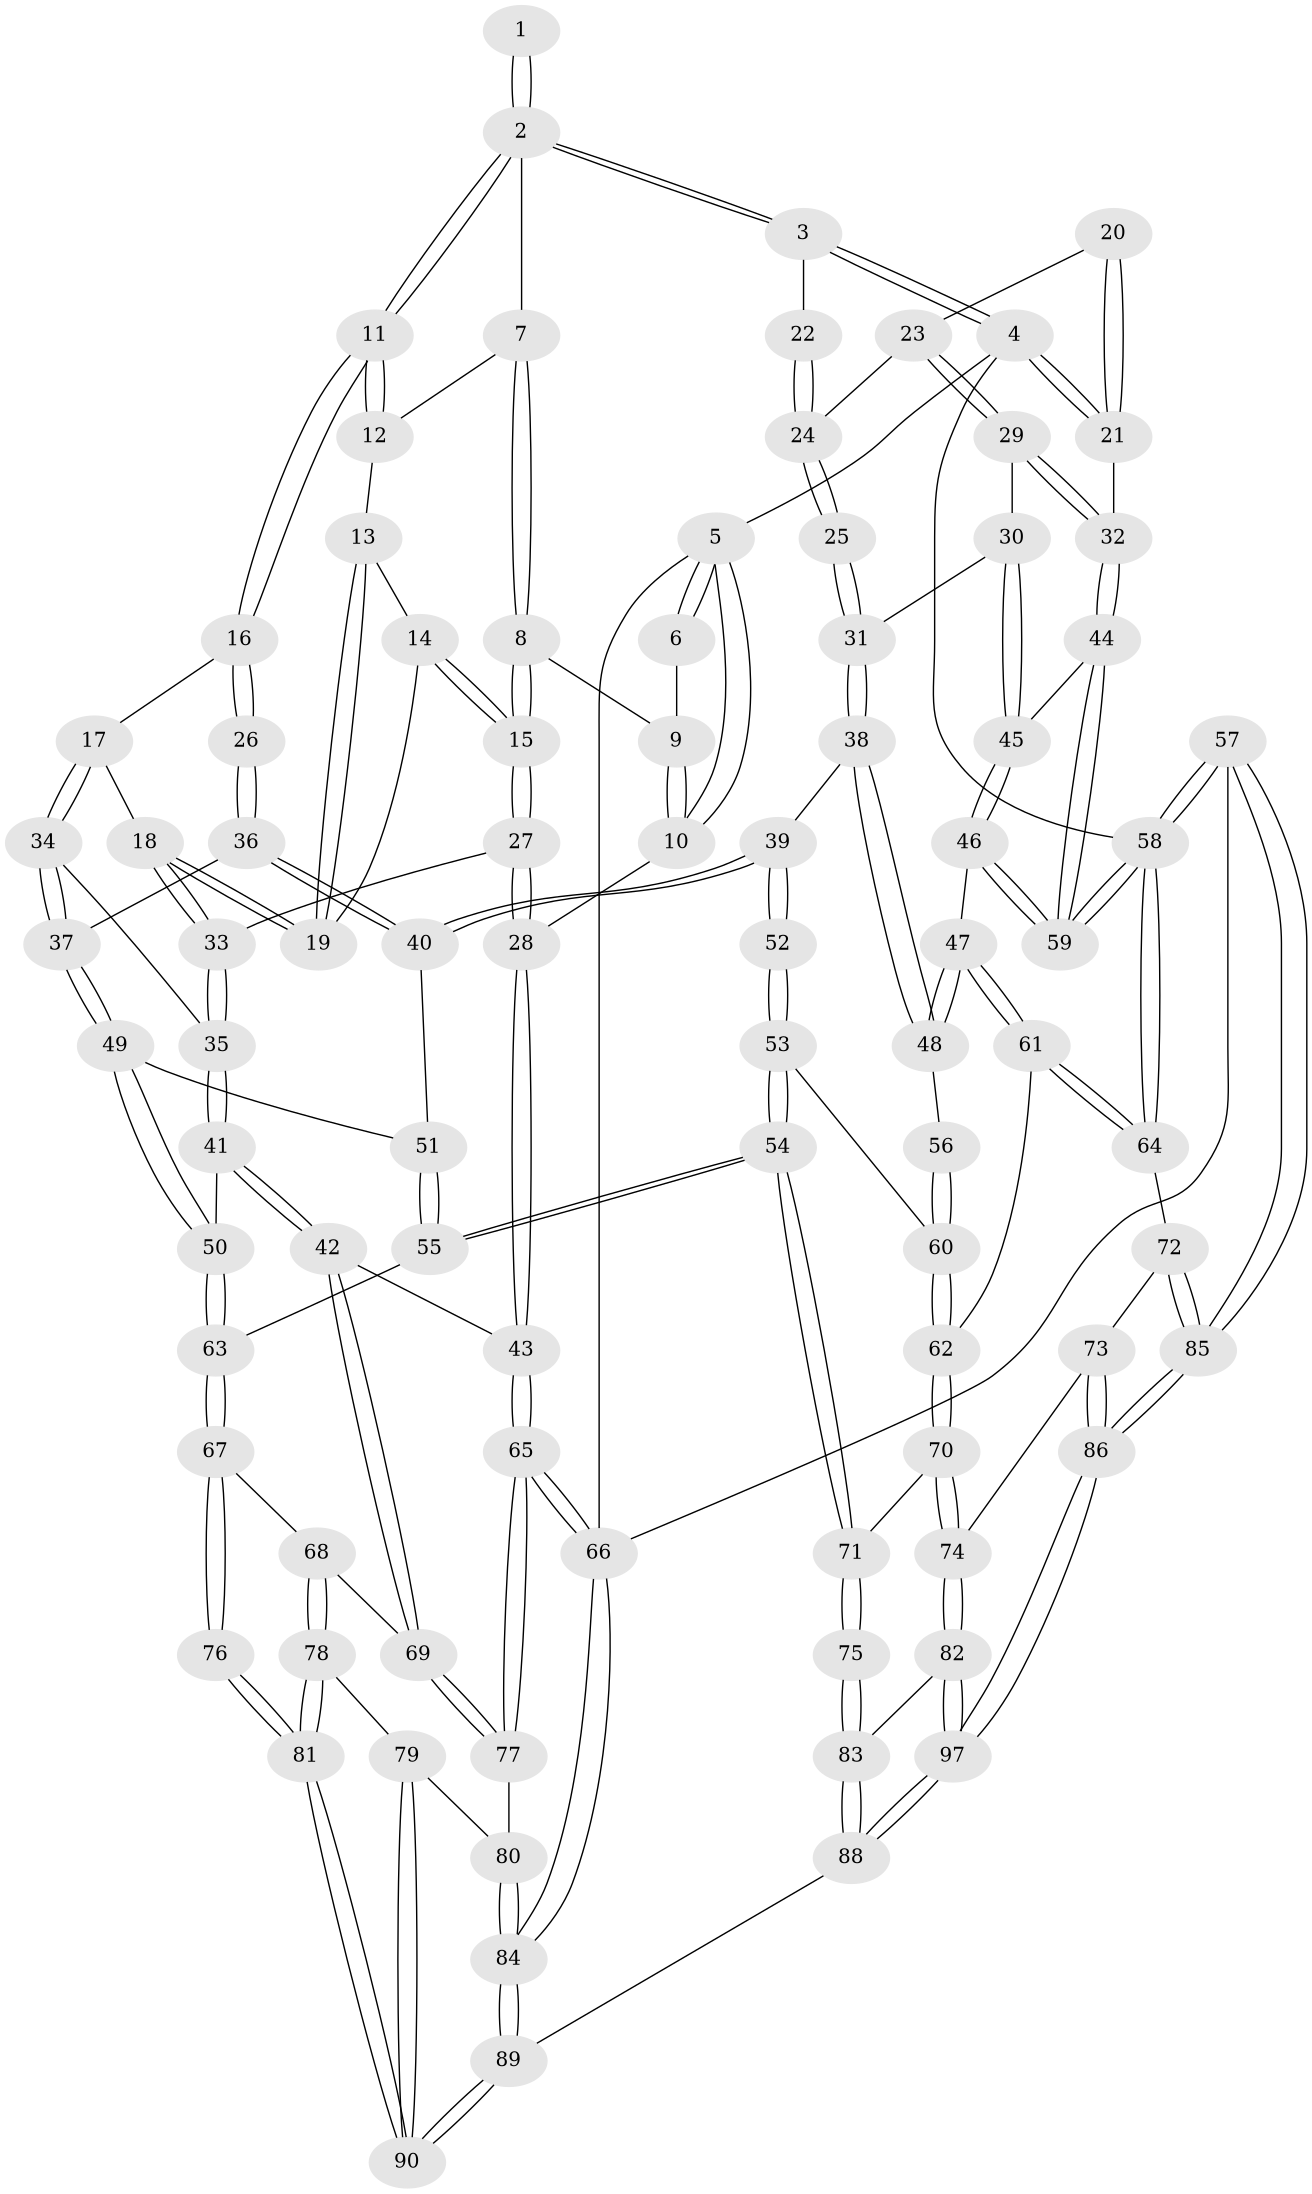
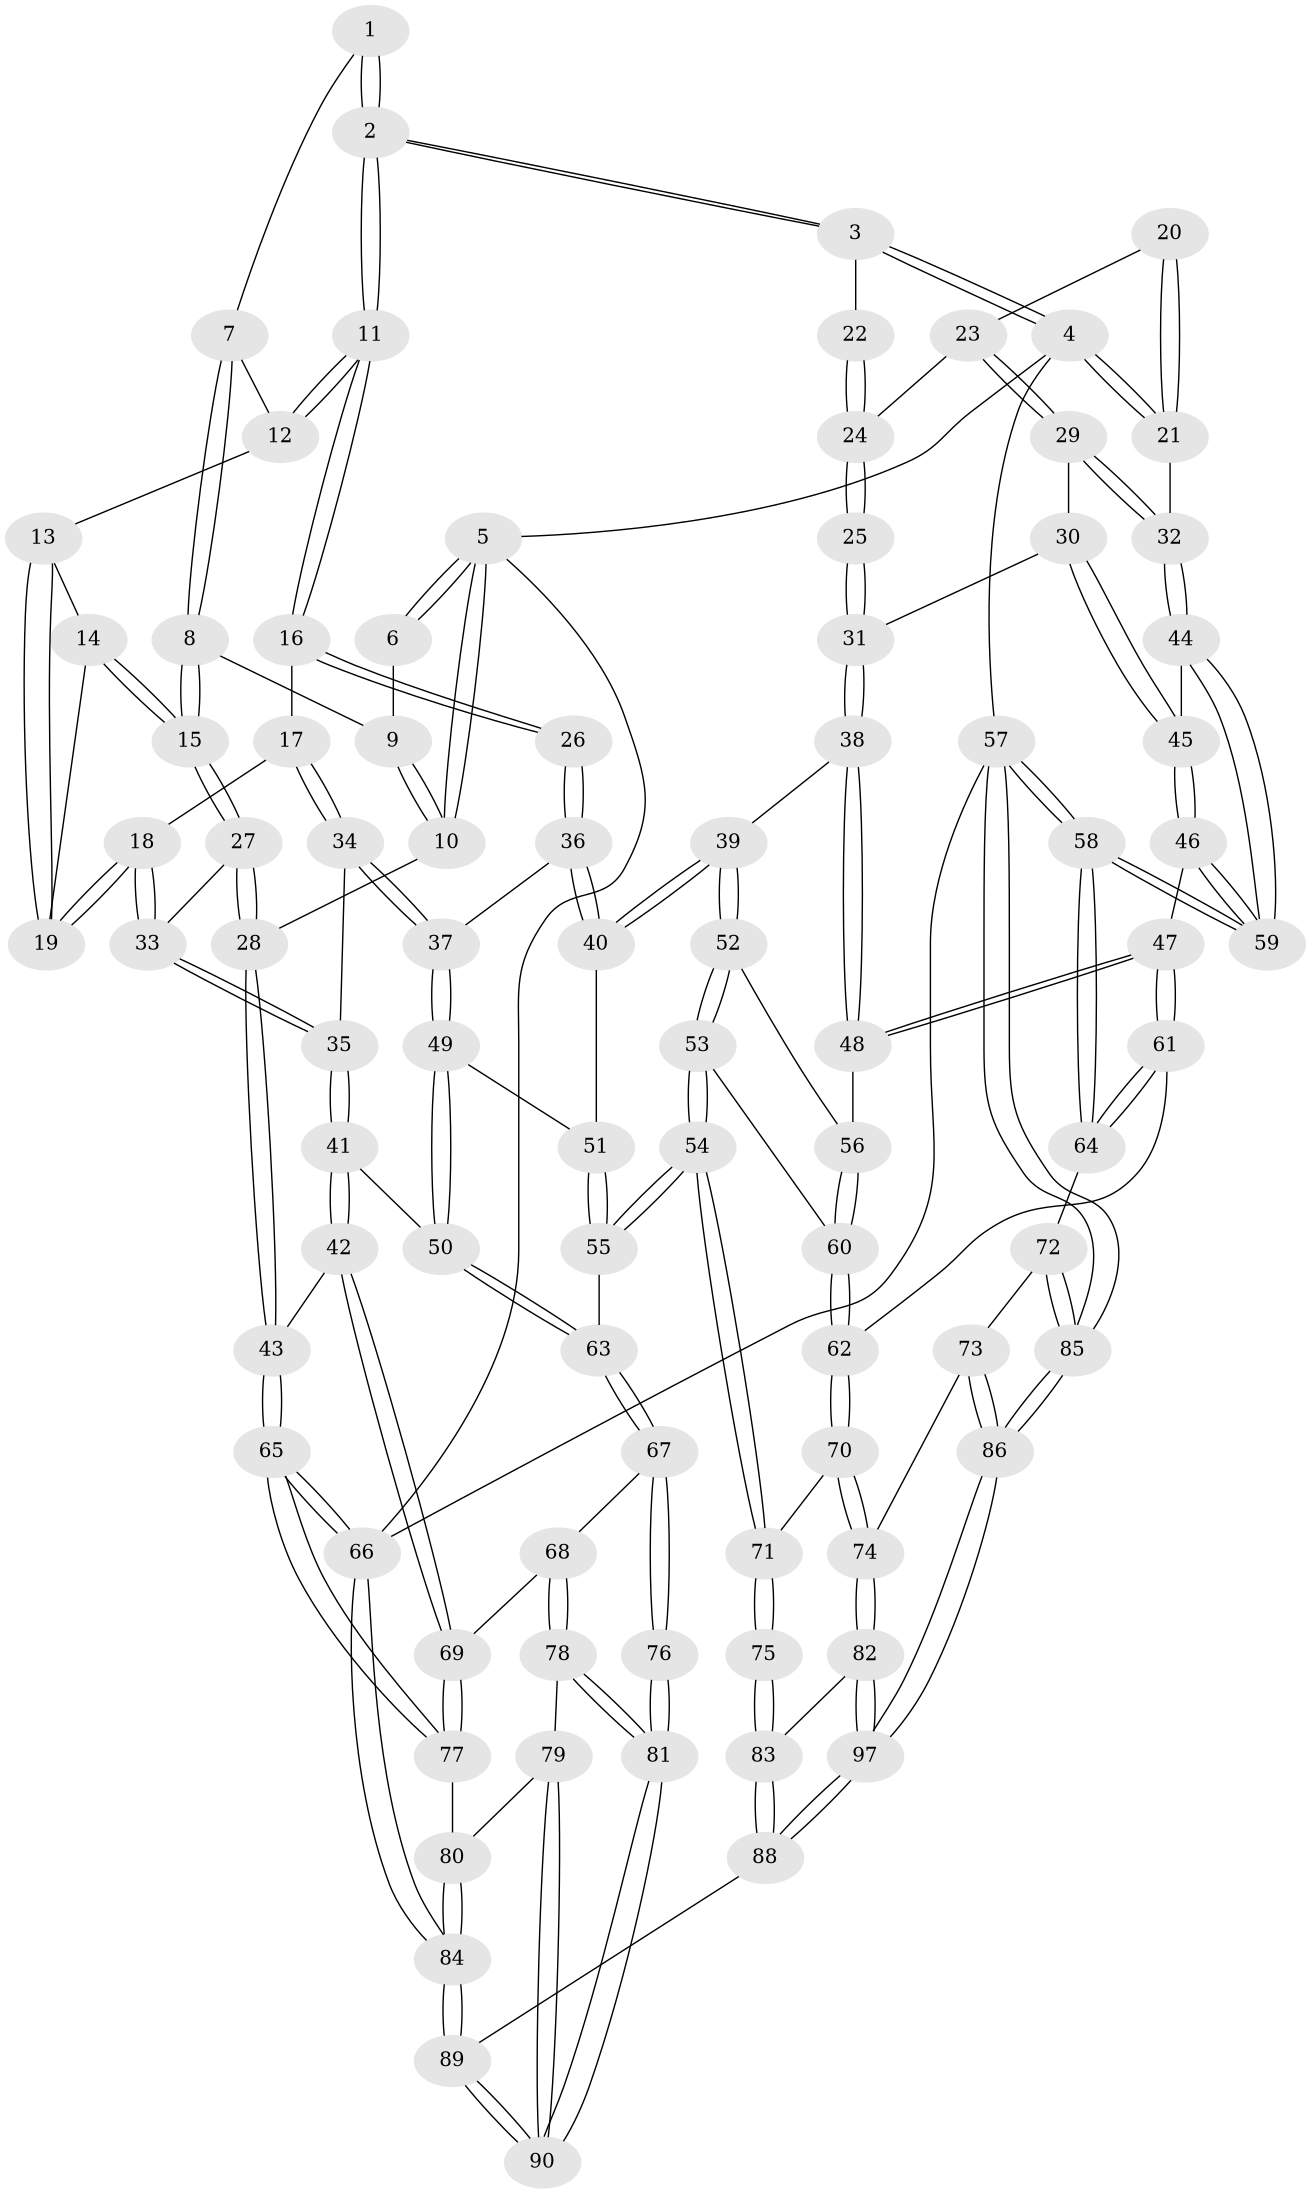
edge "2" -- "7": now "1" -- "7"
edge "4" -- "58": now "4" -- "57"
edge "52" -- "56": added
